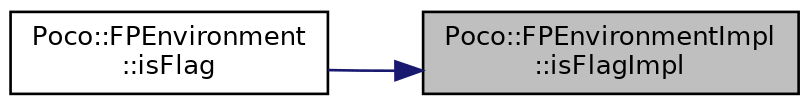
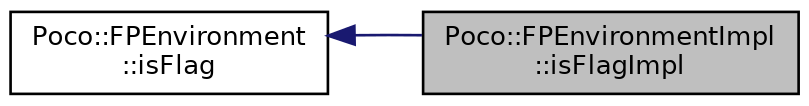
edge "Poco::FPEnvironment ::isFlag" -> "Poco::FPEnvironmentImpl ::isFlagImpl": reversed
